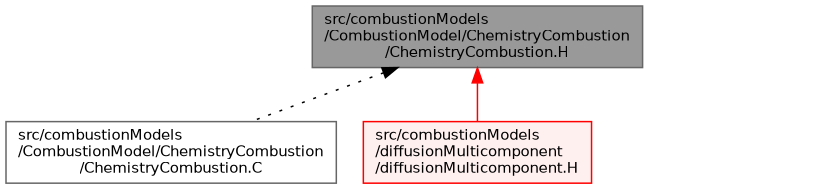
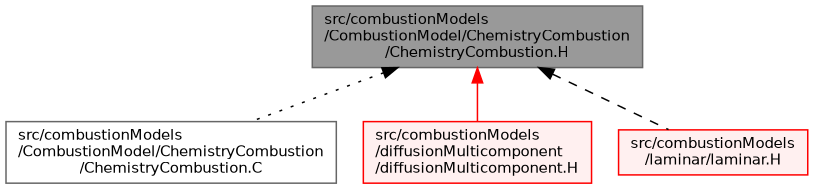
node "src/combustionModels /laminar/laminar.H": added
